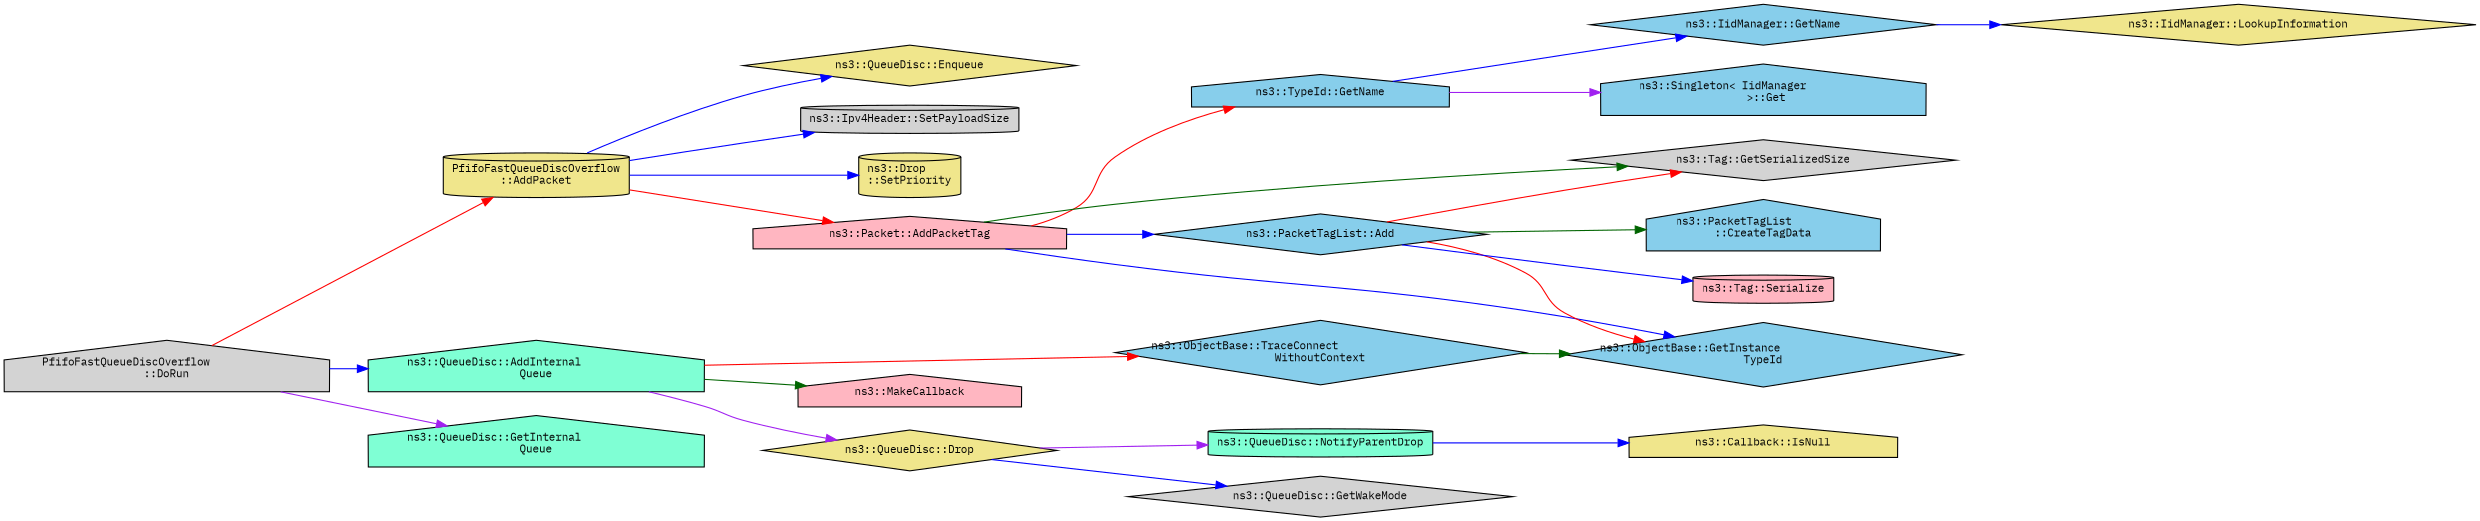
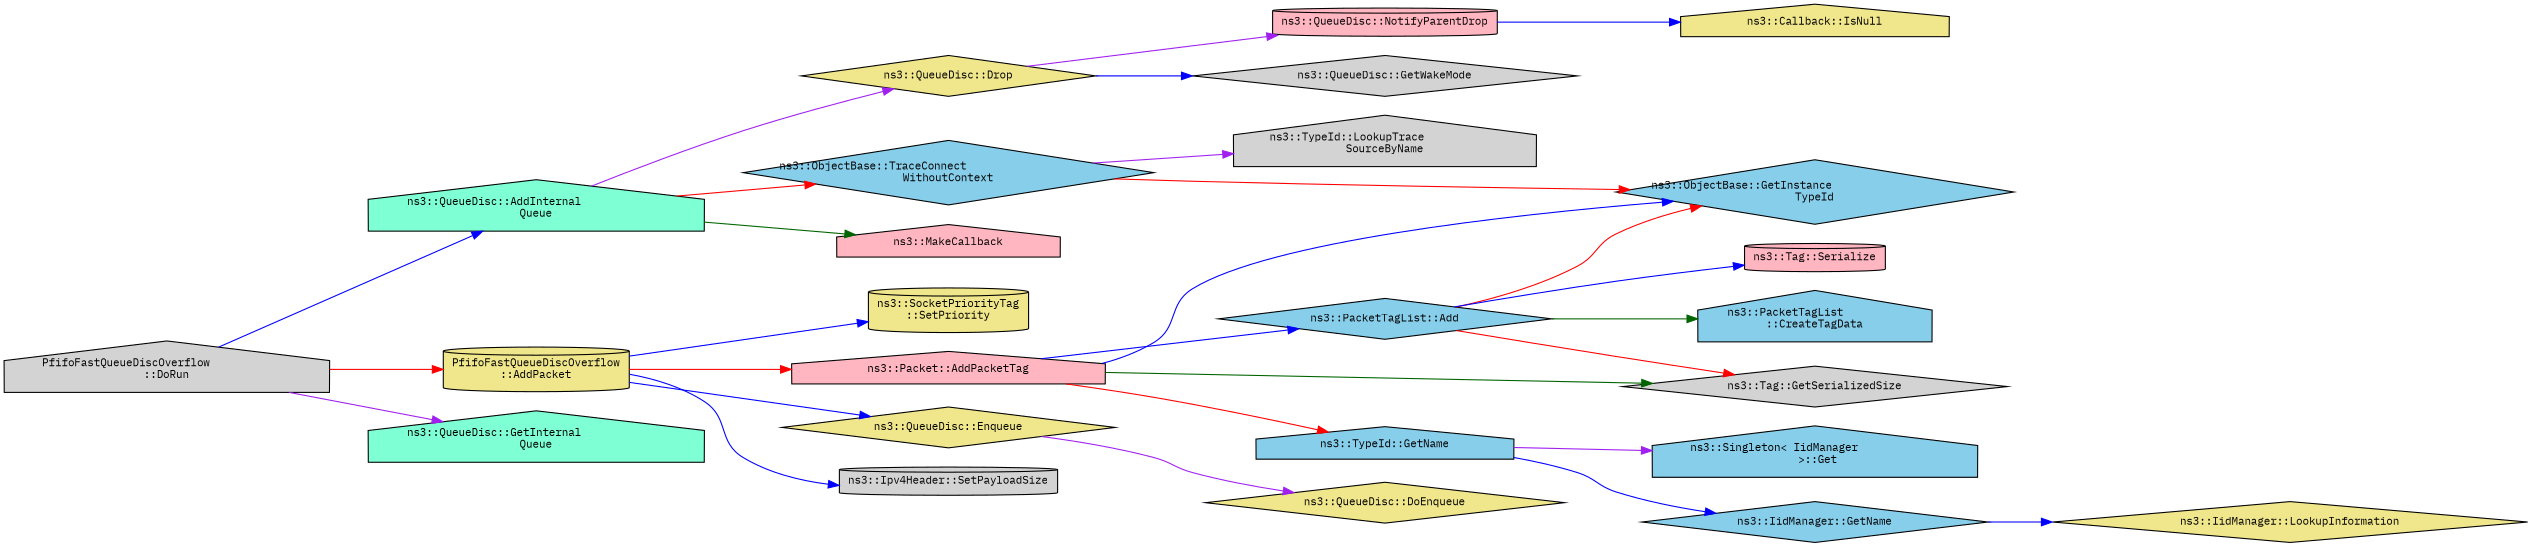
node "ns3::TypeId::LookupTrace SourceByName": added
node "ns3::Drop ::SetPriority": label "ns3::Drop ::SetPriority" -> "ns3::SocketPriorityTag ::SetPriority"
edge "ns3::ObjectBase::TraceConnect WithoutContext" -> "ns3::ObjectBase::GetInstance TypeId": color darkgreen -> red
node "ns3::QueueDisc::NotifyParentDrop": fillcolor aquamarine -> lightpink
node "ns3::QueueDisc::DoEnqueue": added
